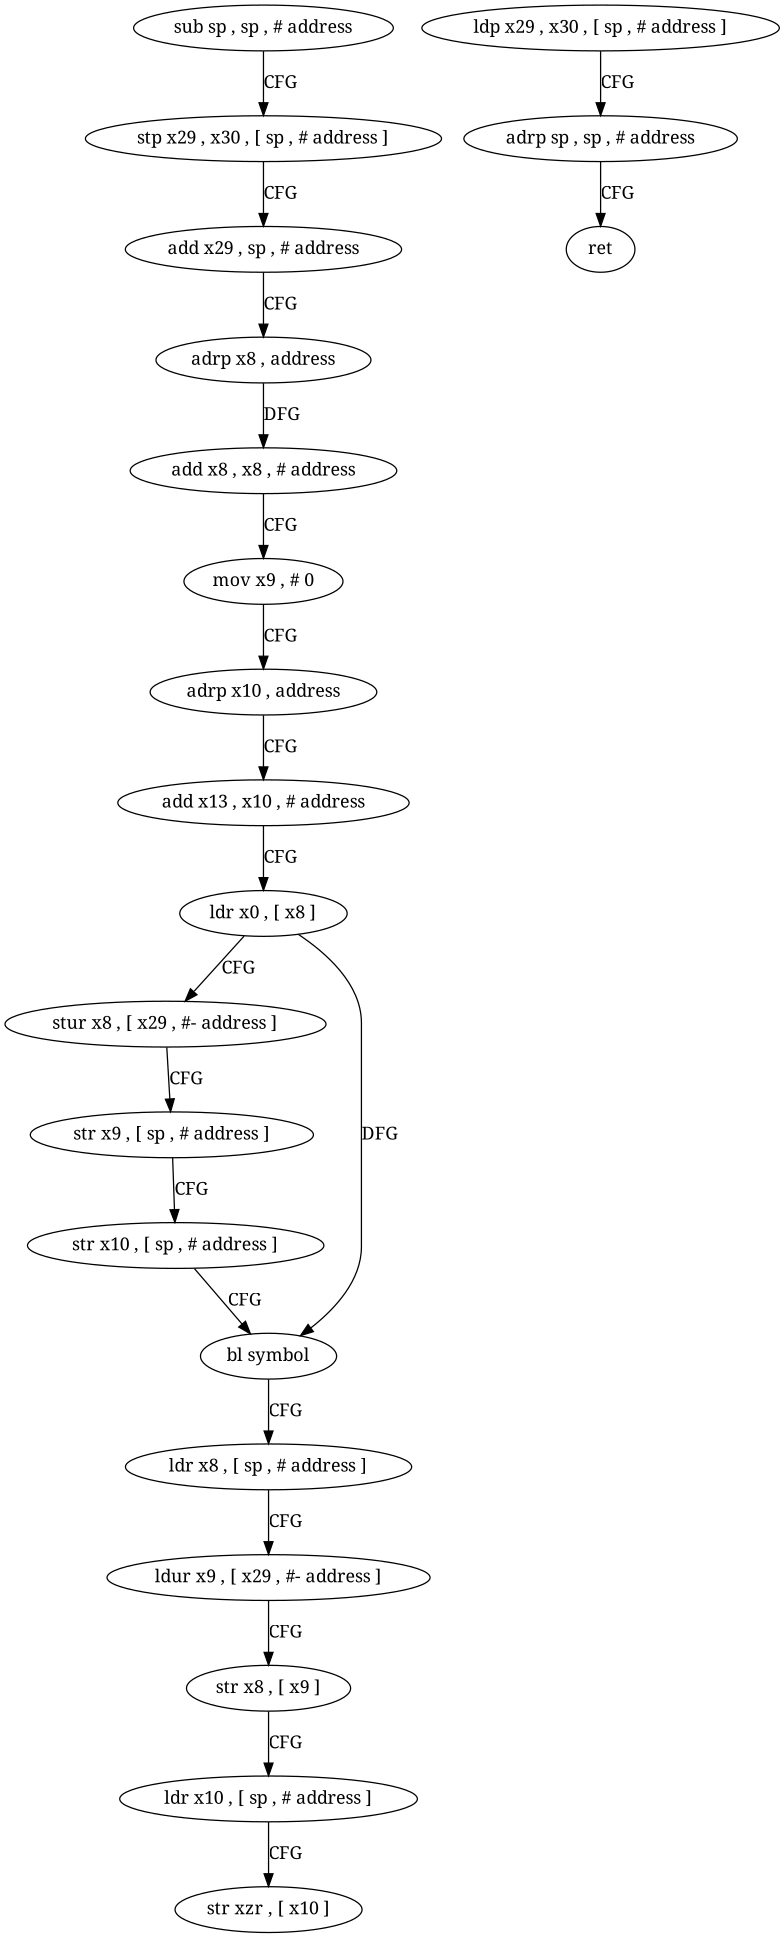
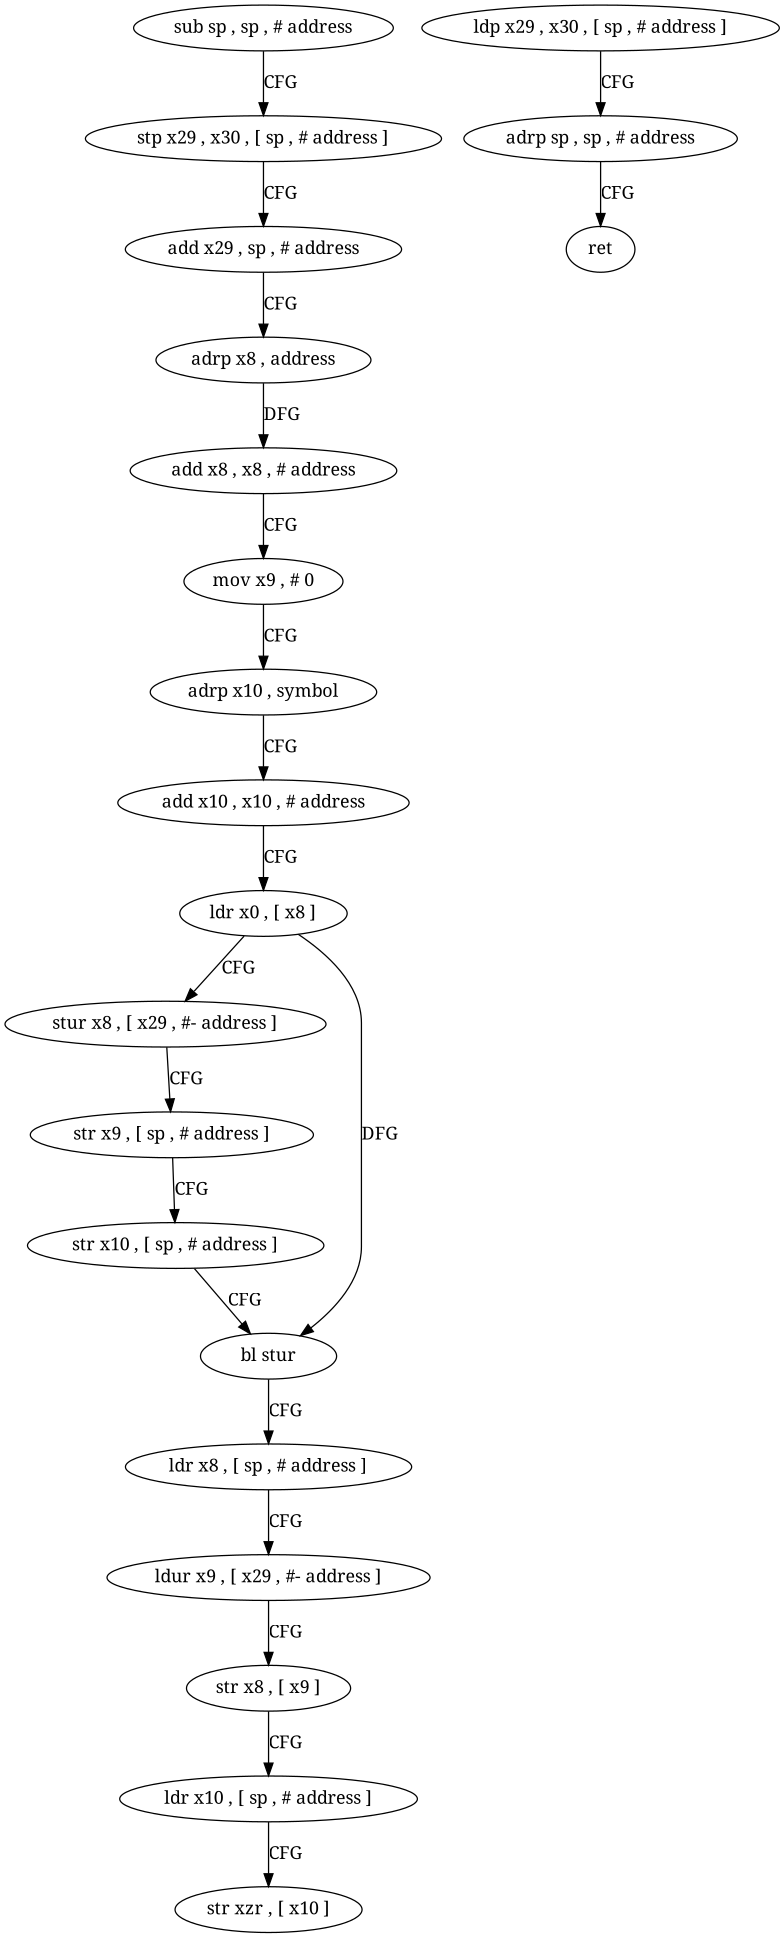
node "adrp x10 , address": label "adrp x10 , address" -> "adrp x10 , symbol"
node "add x13 , x10 , # address": label "add x13 , x10 , # address" -> "add x10 , x10 , # address"
node "bl symbol": label "bl symbol" -> "bl stur"
